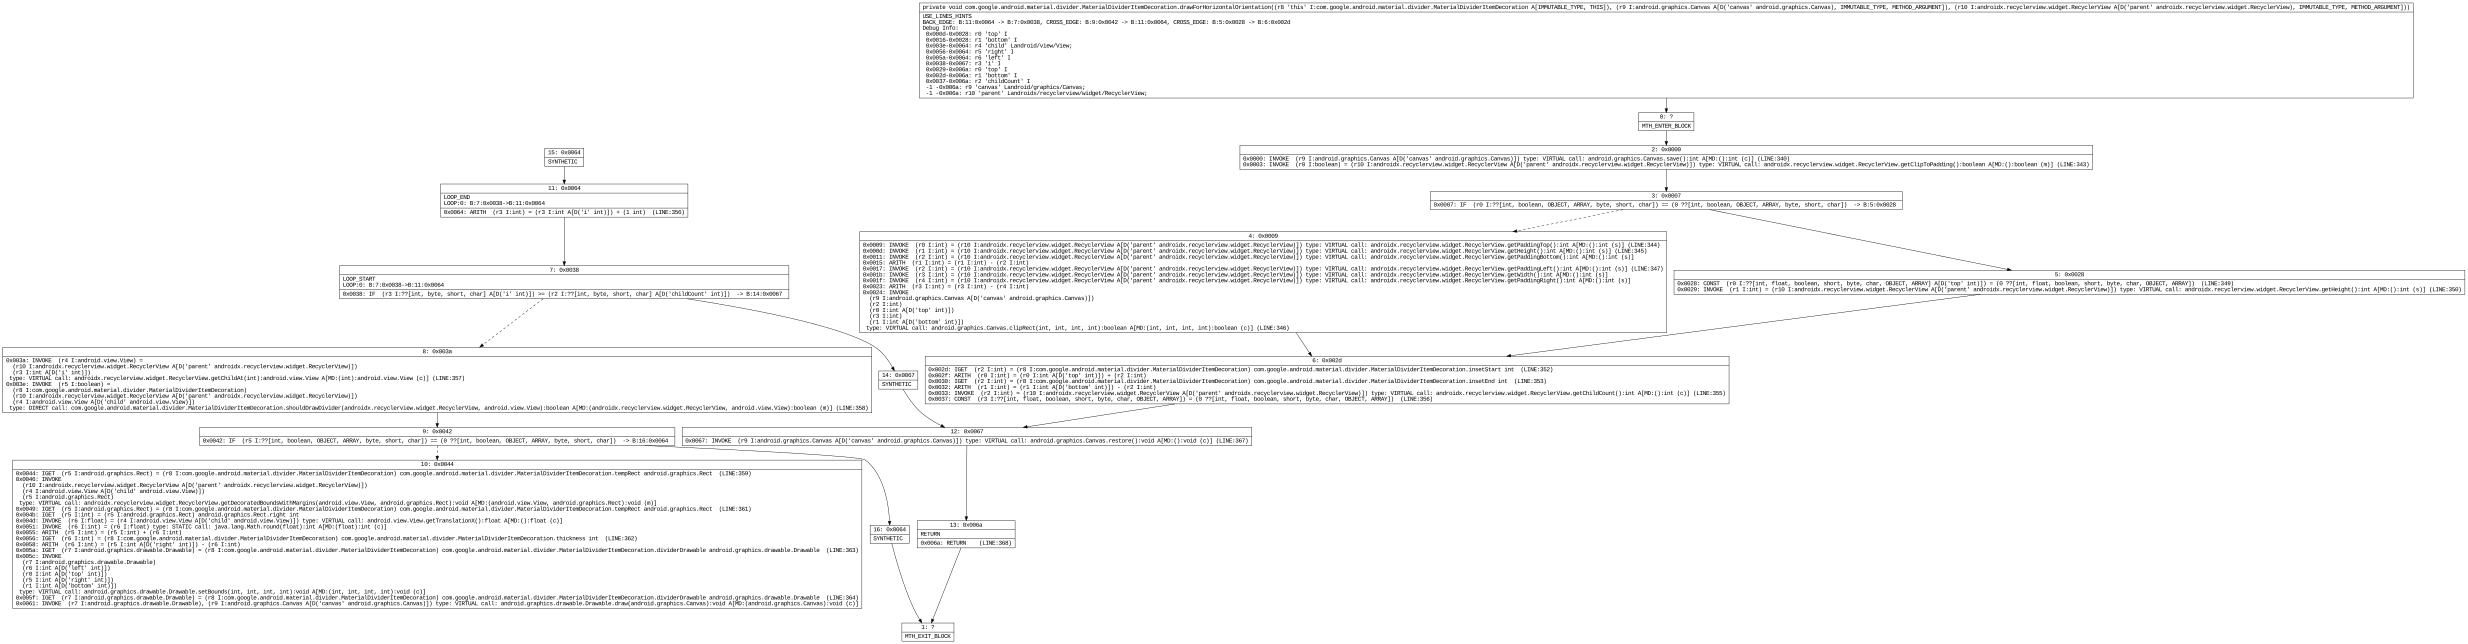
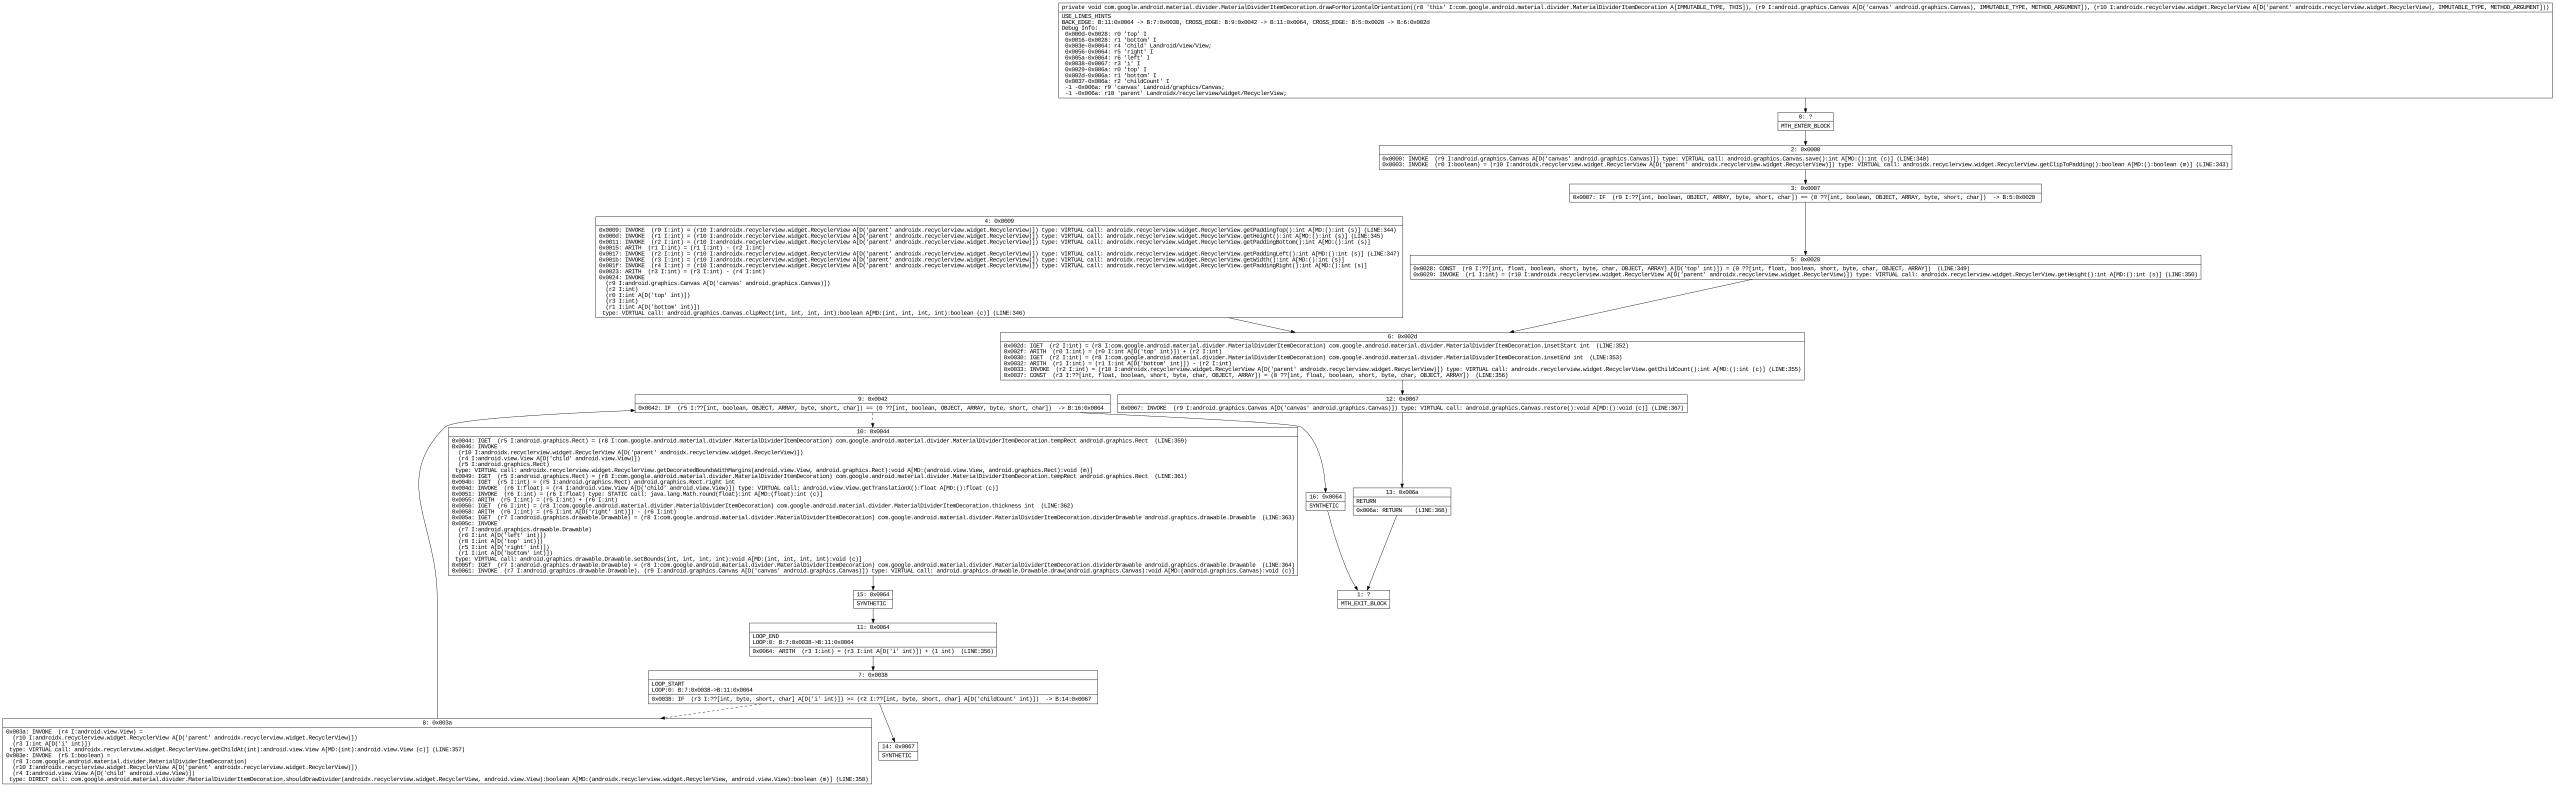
edge "3: 0x0007" -> "4: 0x0009": removed
edge "14: 0x0067" -> "12: 0x0067": removed
edge "10: 0x0044" -> "15: 0x0064": added
